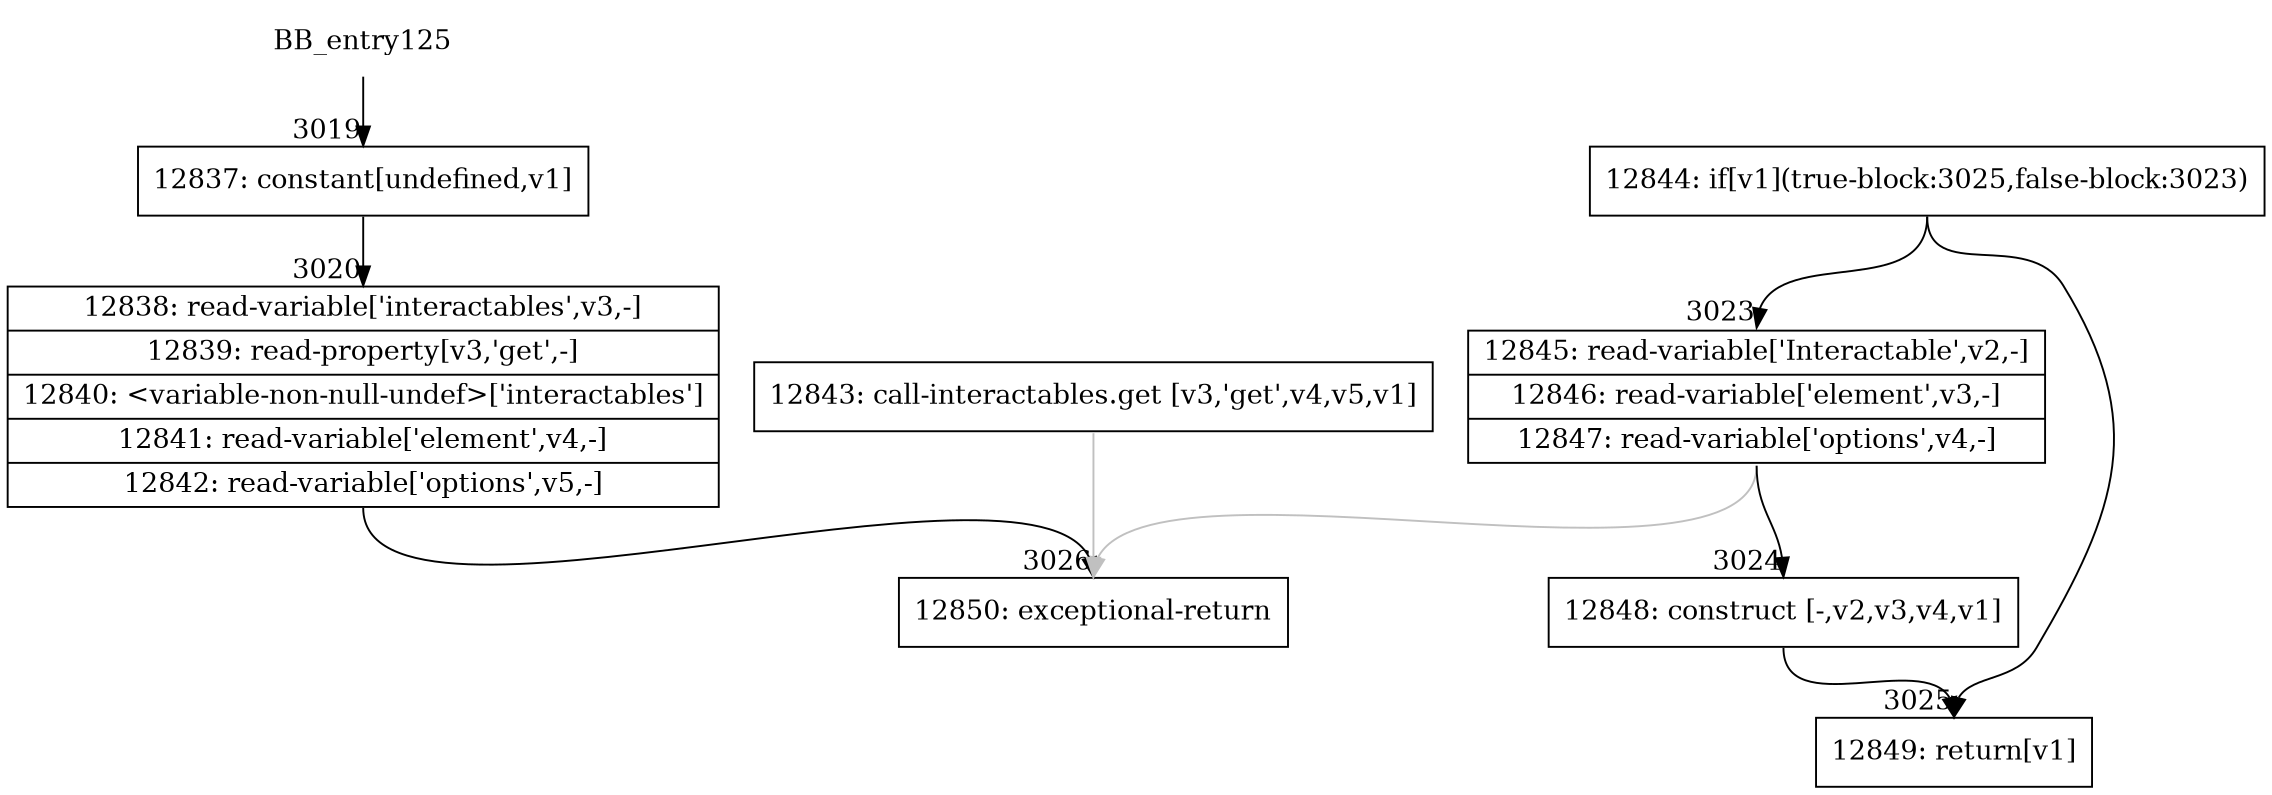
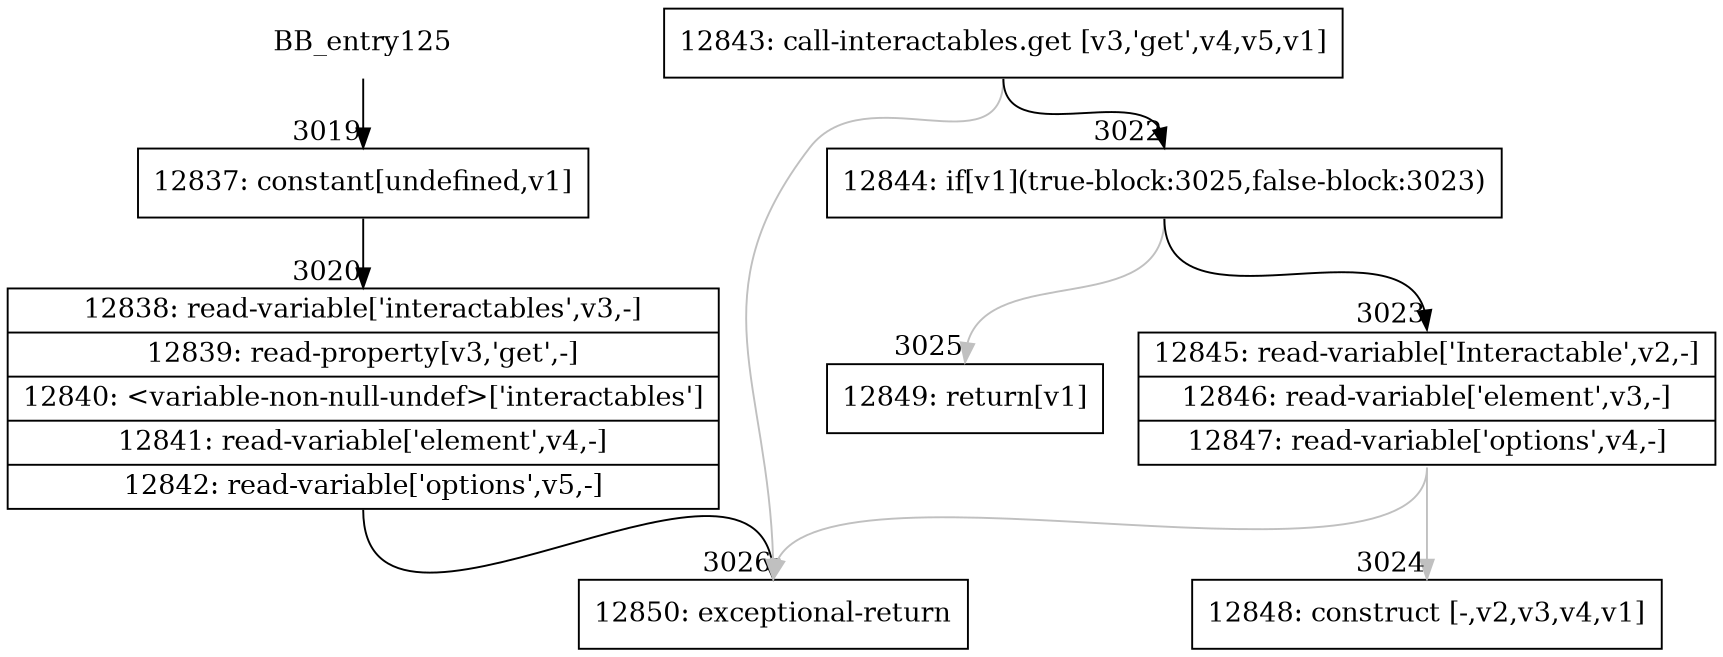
edge "12843: call-interactables.get [v3,'get',v4,v5,v1]" -> "12844: if[v1](true-block:3025,false-block:3023)": added
edge "12844: if[v1](true-block:3025,false-block:3023)" -> "12849: return[v1]": color black -> gray
edge "12845: read-variable['Interactable',v2,-]" -> "12848: construct [-,v2,v3,v4,v1]": color black -> gray
edge "12848: construct [-,v2,v3,v4,v1]" -> "12849: return[v1]": removed
